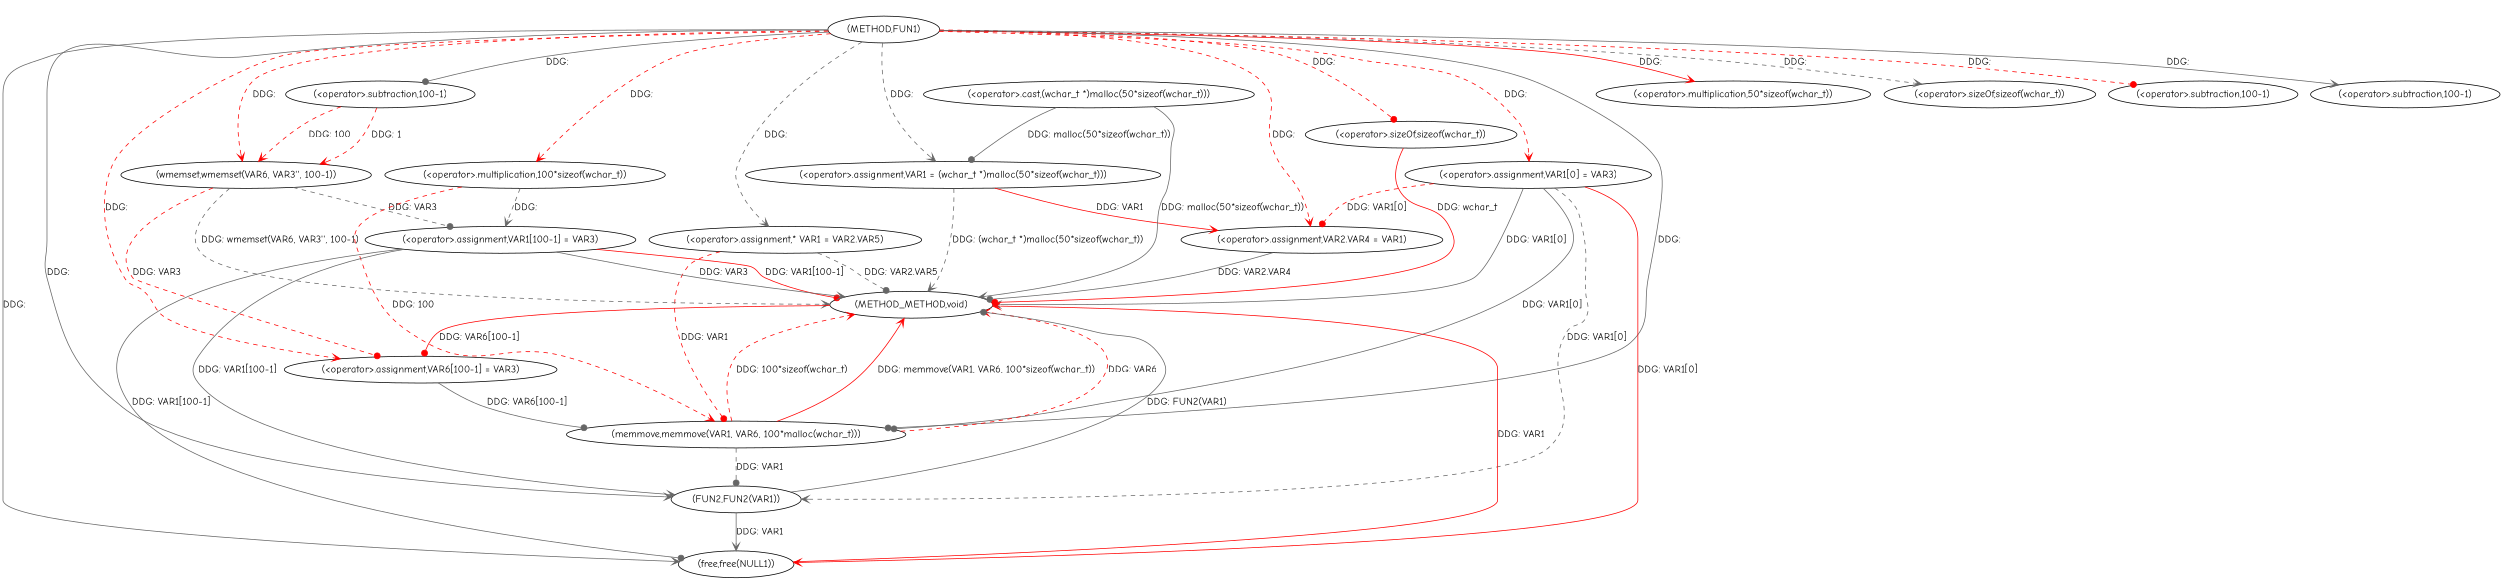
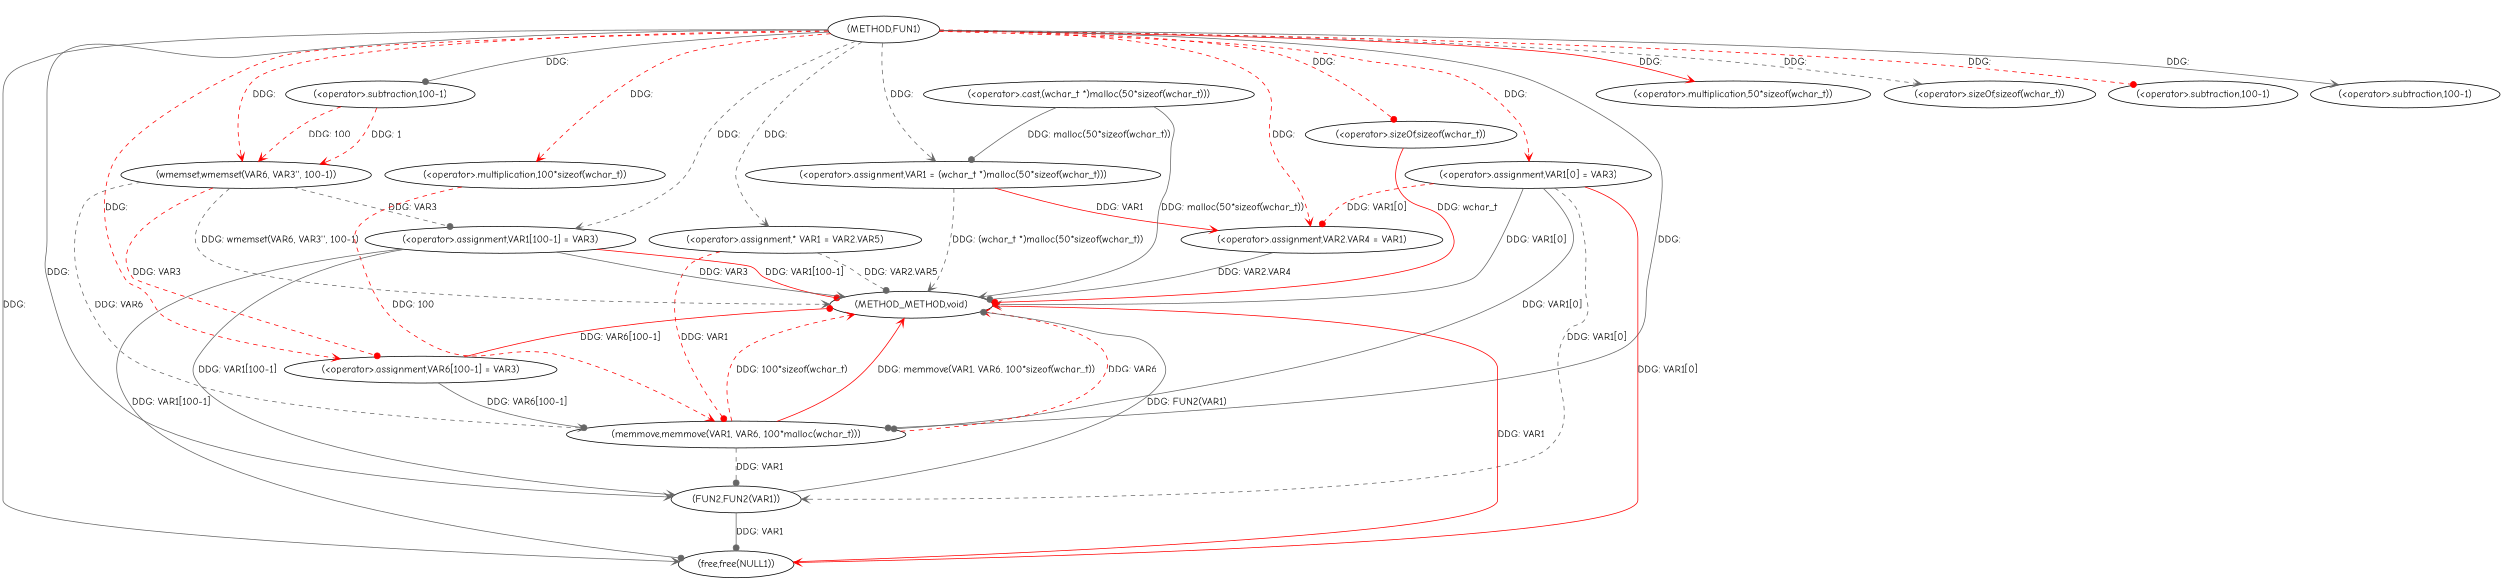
edge "(<operator>.multiplication,100*sizeof(wchar_t))" -> "(<operator>.assignment,VAR1[100-1] = VAR3)": now "(METHOD,FUN1)" -> "(<operator>.assignment,VAR1[100-1] = VAR3)"
edge "(METHOD_METHOD,void)" -> "(<operator>.assignment,VAR6[100-1] = VAR3)": reversed
edge "(wmemset,wmemset(VAR6, VAR3'', 100-1))" -> "(memmove,memmove(VAR1, VAR6, 100*malloc(wchar_t)))": added, label "DDG: VAR6"
edge "(FUN2,FUN2(VAR1))" -> "(free,free(NULL1))": arrowhead vee -> dot
